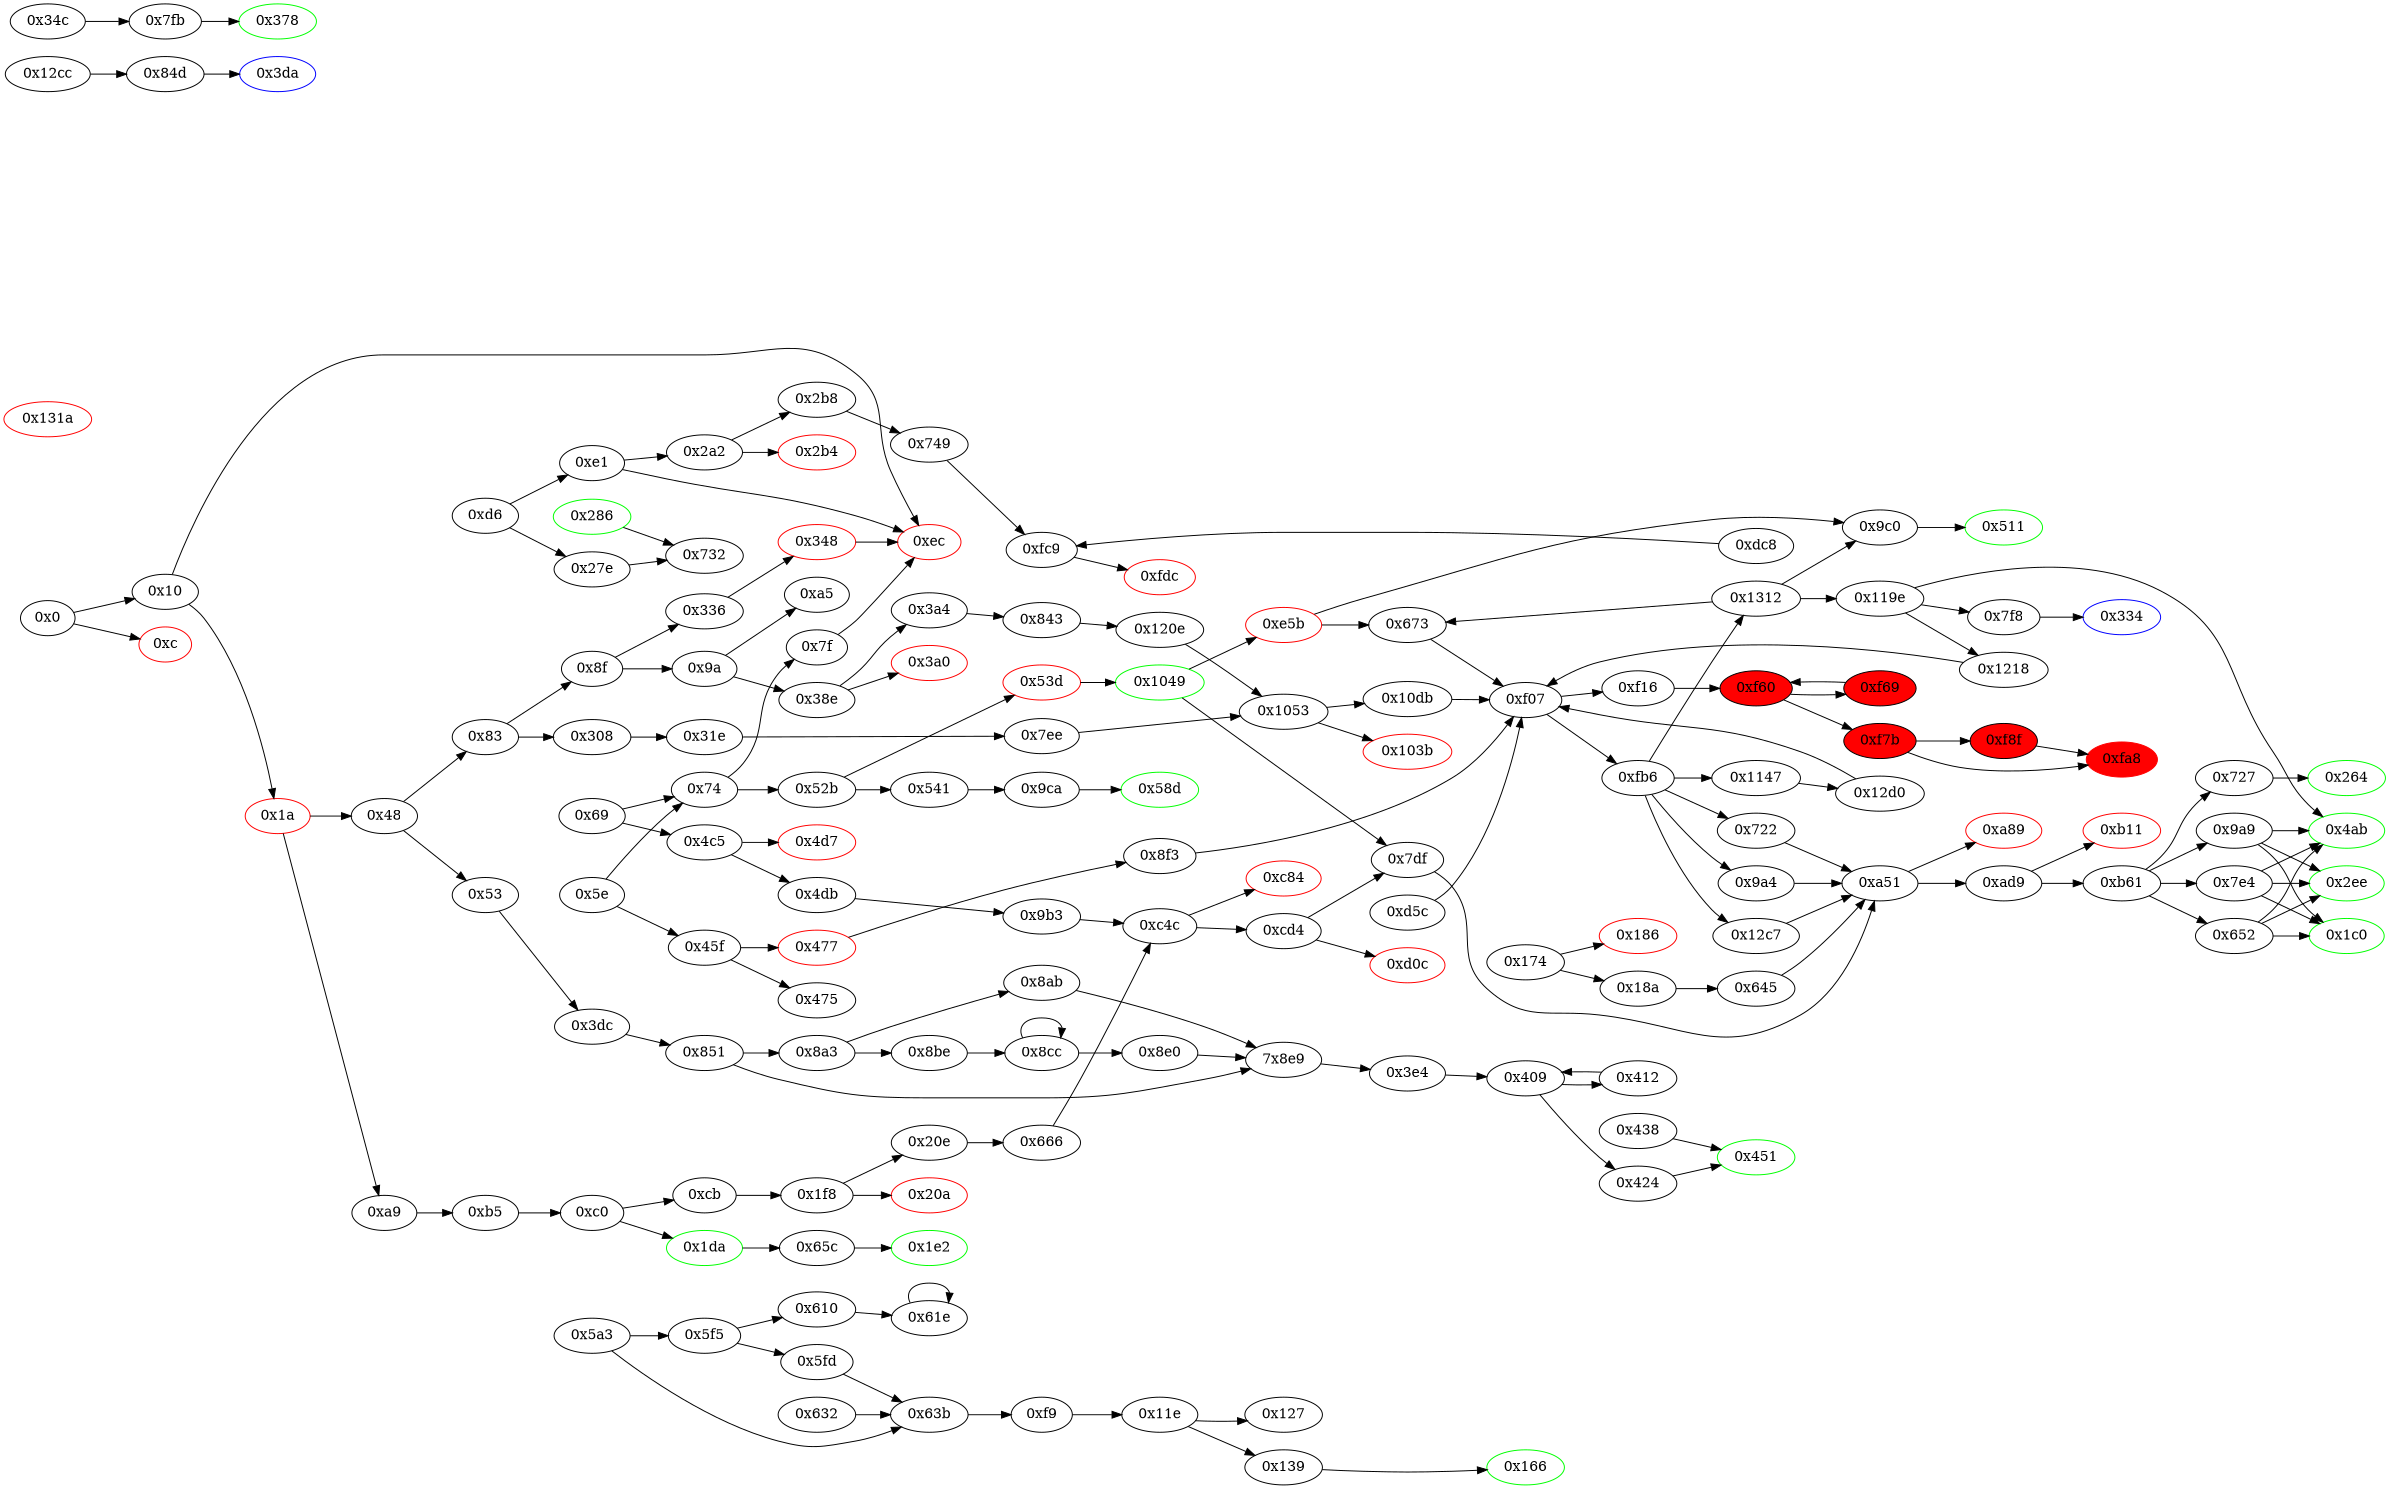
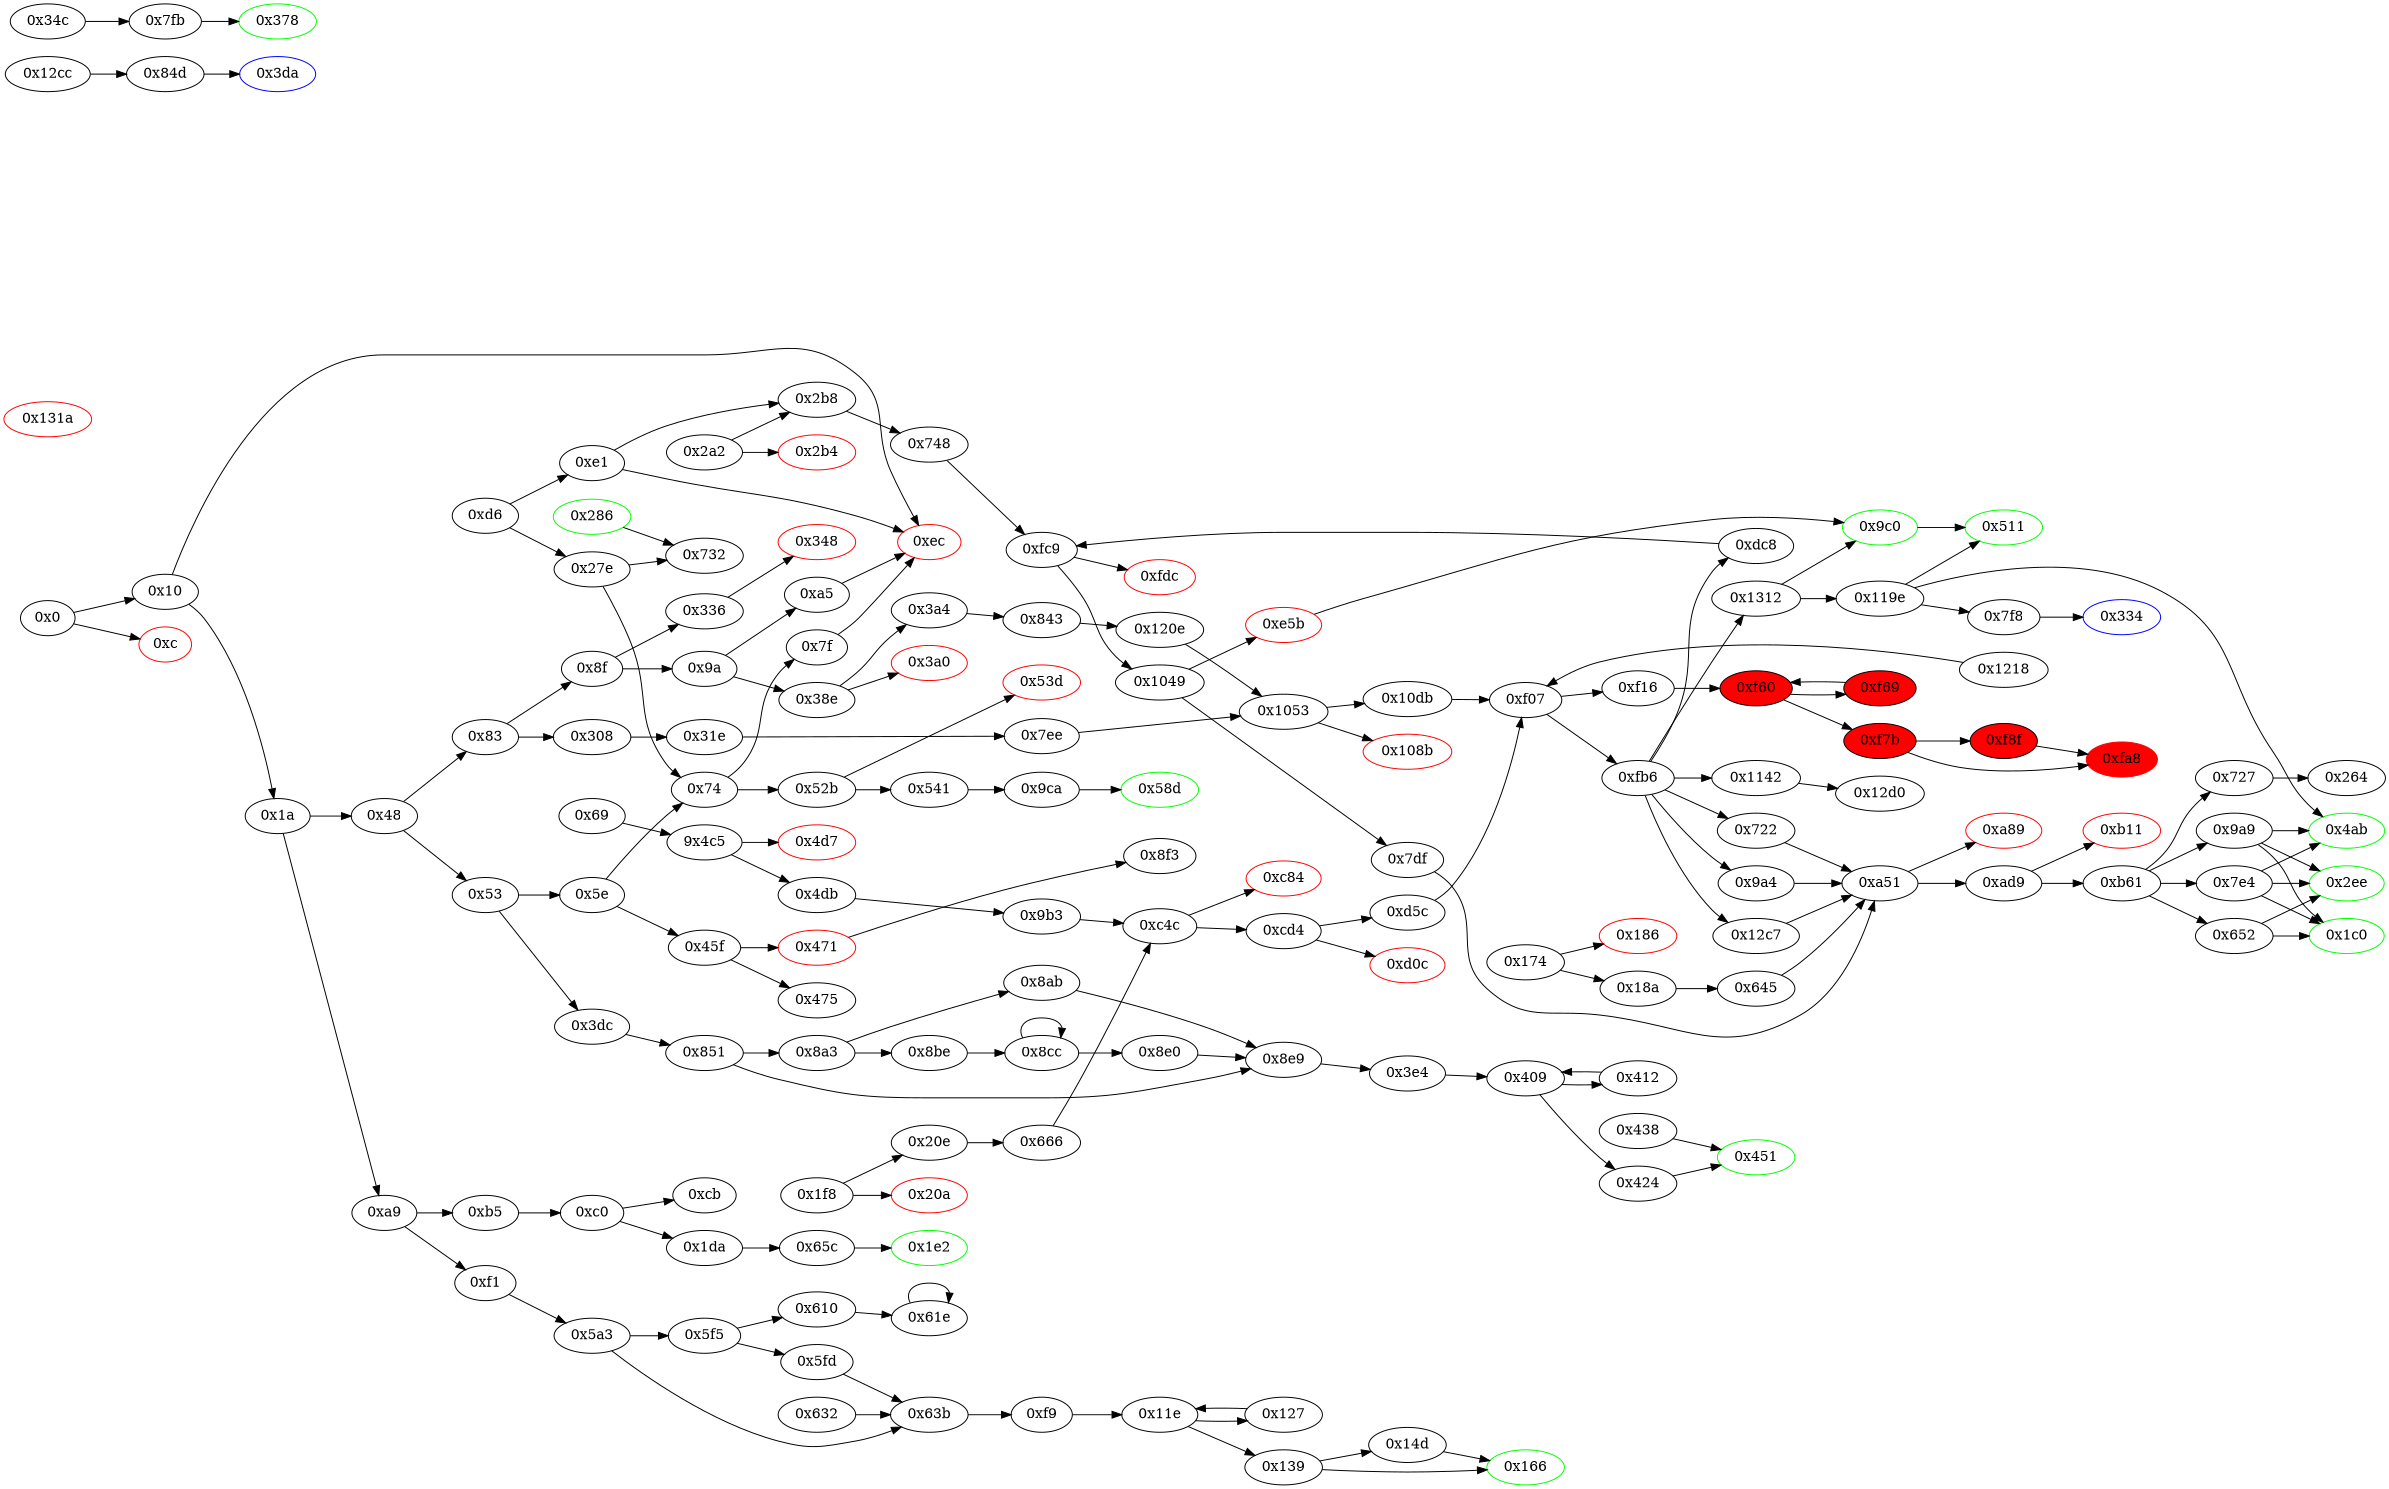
node "0x749": label "0x749" -> "0x748"
edge "0xe1" -> "0x2a2": now "0xe1" -> "0x2b8"
node "0x9c0": color black -> green
edge "0x348" -> "0xec": now "0xa5" -> "0xec"
node "0x673": removed
edge "0x119e" -> "0x1218": now "0x119e" -> "0x511"
edge "0xfb6" -> "0xdc8": added
edge "0x53d" -> "0x1049": now "0xfc9" -> "0x1049"
node "0x1049": color green -> black
edge "0x12d0" -> "0xf07": removed
node "0x103b": label "0x103b" -> "0x108b"
node "0x1147": label "0x1147" -> "0x1142"
node "0x264": color green -> black
edge "0x69" -> "0x74": now "0x27e" -> "0x74"
node "0x1a": color red -> black
edge "0x8f3" -> "0xf07": removed
node "0x4c5": label "0x4c5" -> "9x4c5"
edge "0x652" -> "0x4ab": removed
edge "0x53" -> "0x5e": added
edge "0xcd4" -> "0x7df": now "0xcd4" -> "0xd5c"
node "0x477": label "0x477" -> "0x471"
node "7x8e9": label "7x8e9" -> "0x8e9"
edge "0xcb" -> "0x1f8": removed
node "0x1da": color green -> black
node "0xf1": added
edge "0x127" -> "0x11e": added
node "0x14d": added
